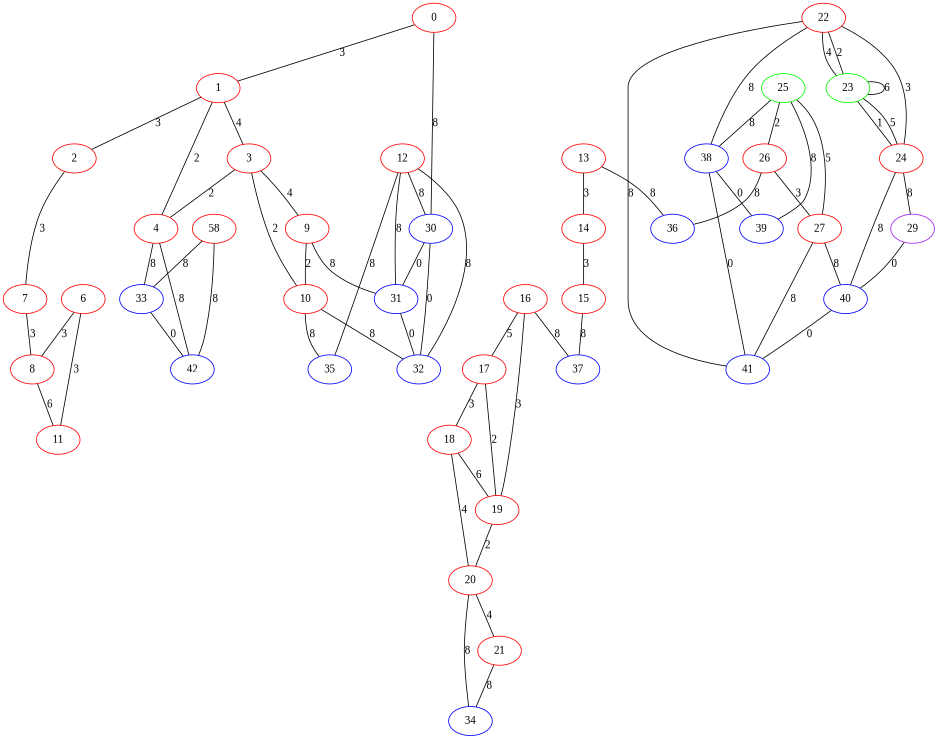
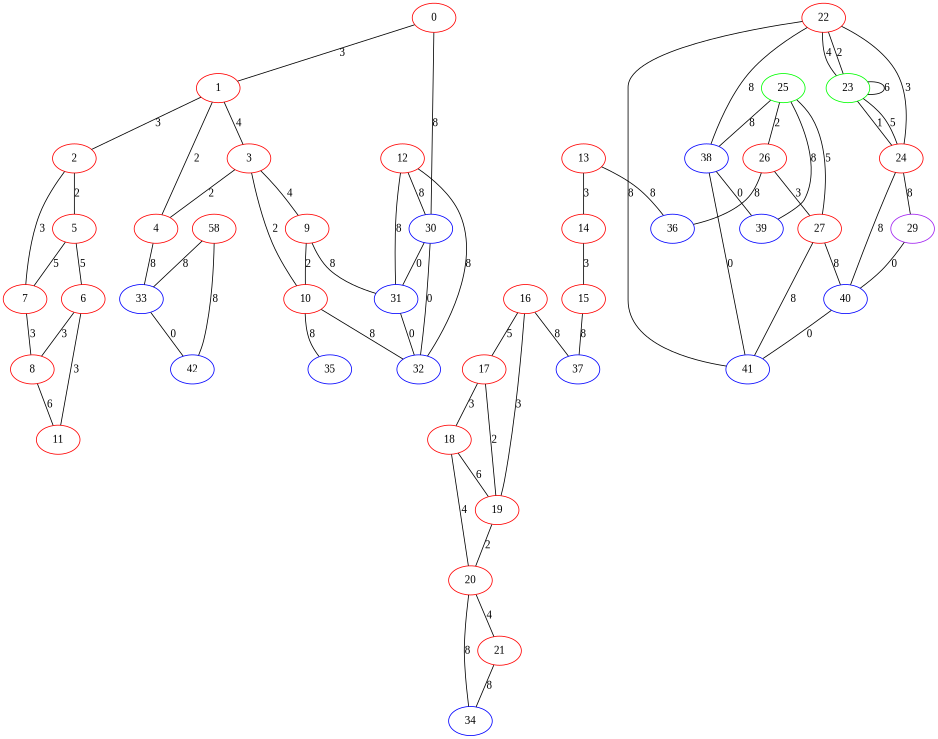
node "5": added
edge "12" -- "35": removed, label "8"
edge "4" -- "42": removed, label "8"
